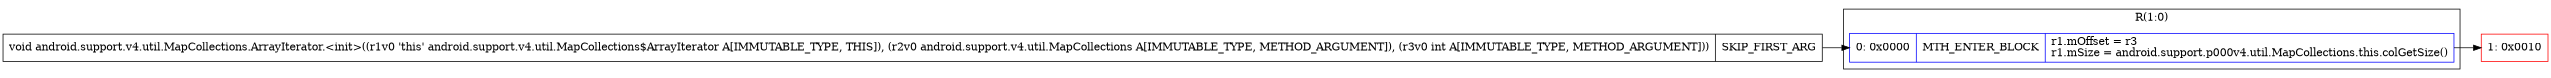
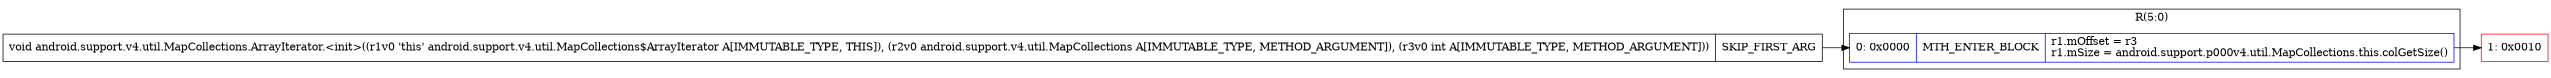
cluster "R(1:0)": label "R(1:0)" -> "R(5:0)"
